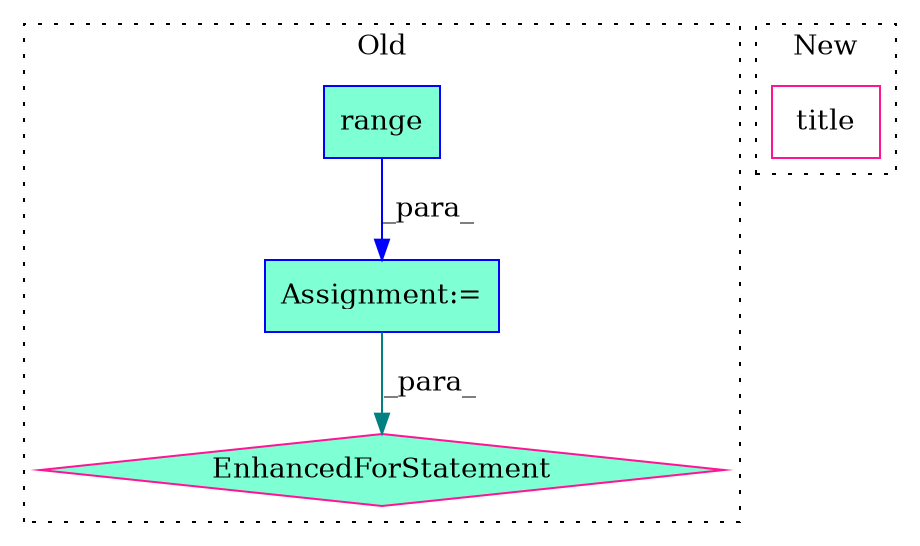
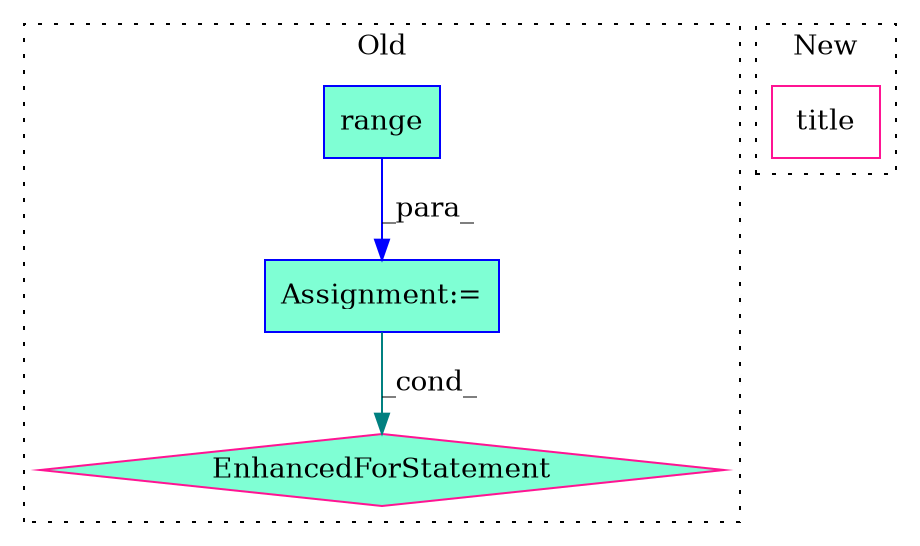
edge "Assignment:=" -> "EnhancedForStatement": label "_para_" -> "_cond_"
